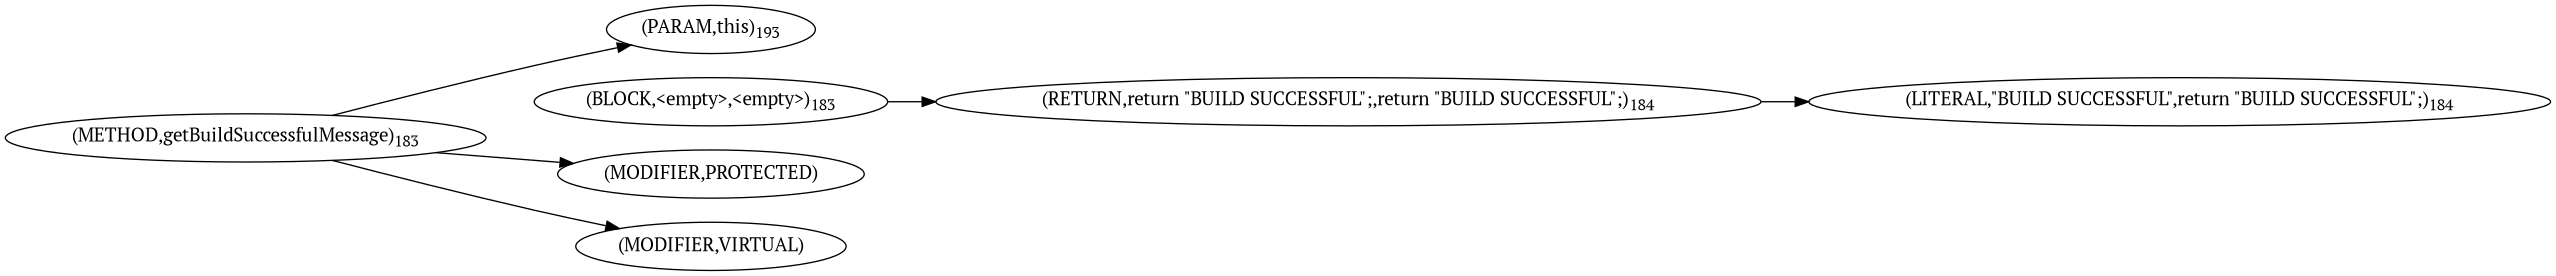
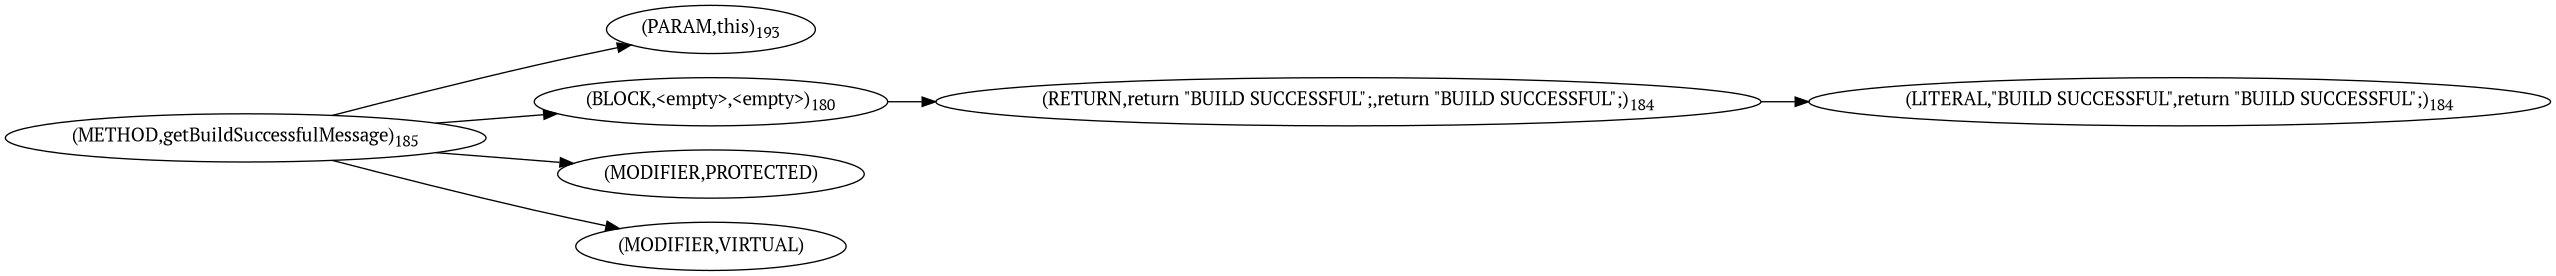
node "(BLOCK,<empty>,<empty>)": text "183" -> "180"
edge "(METHOD,getBuildSuccessfulMessage)" -> "(BLOCK,<empty>,<empty>)": added
node "(METHOD,getBuildSuccessfulMessage)": text "183" -> "185"
